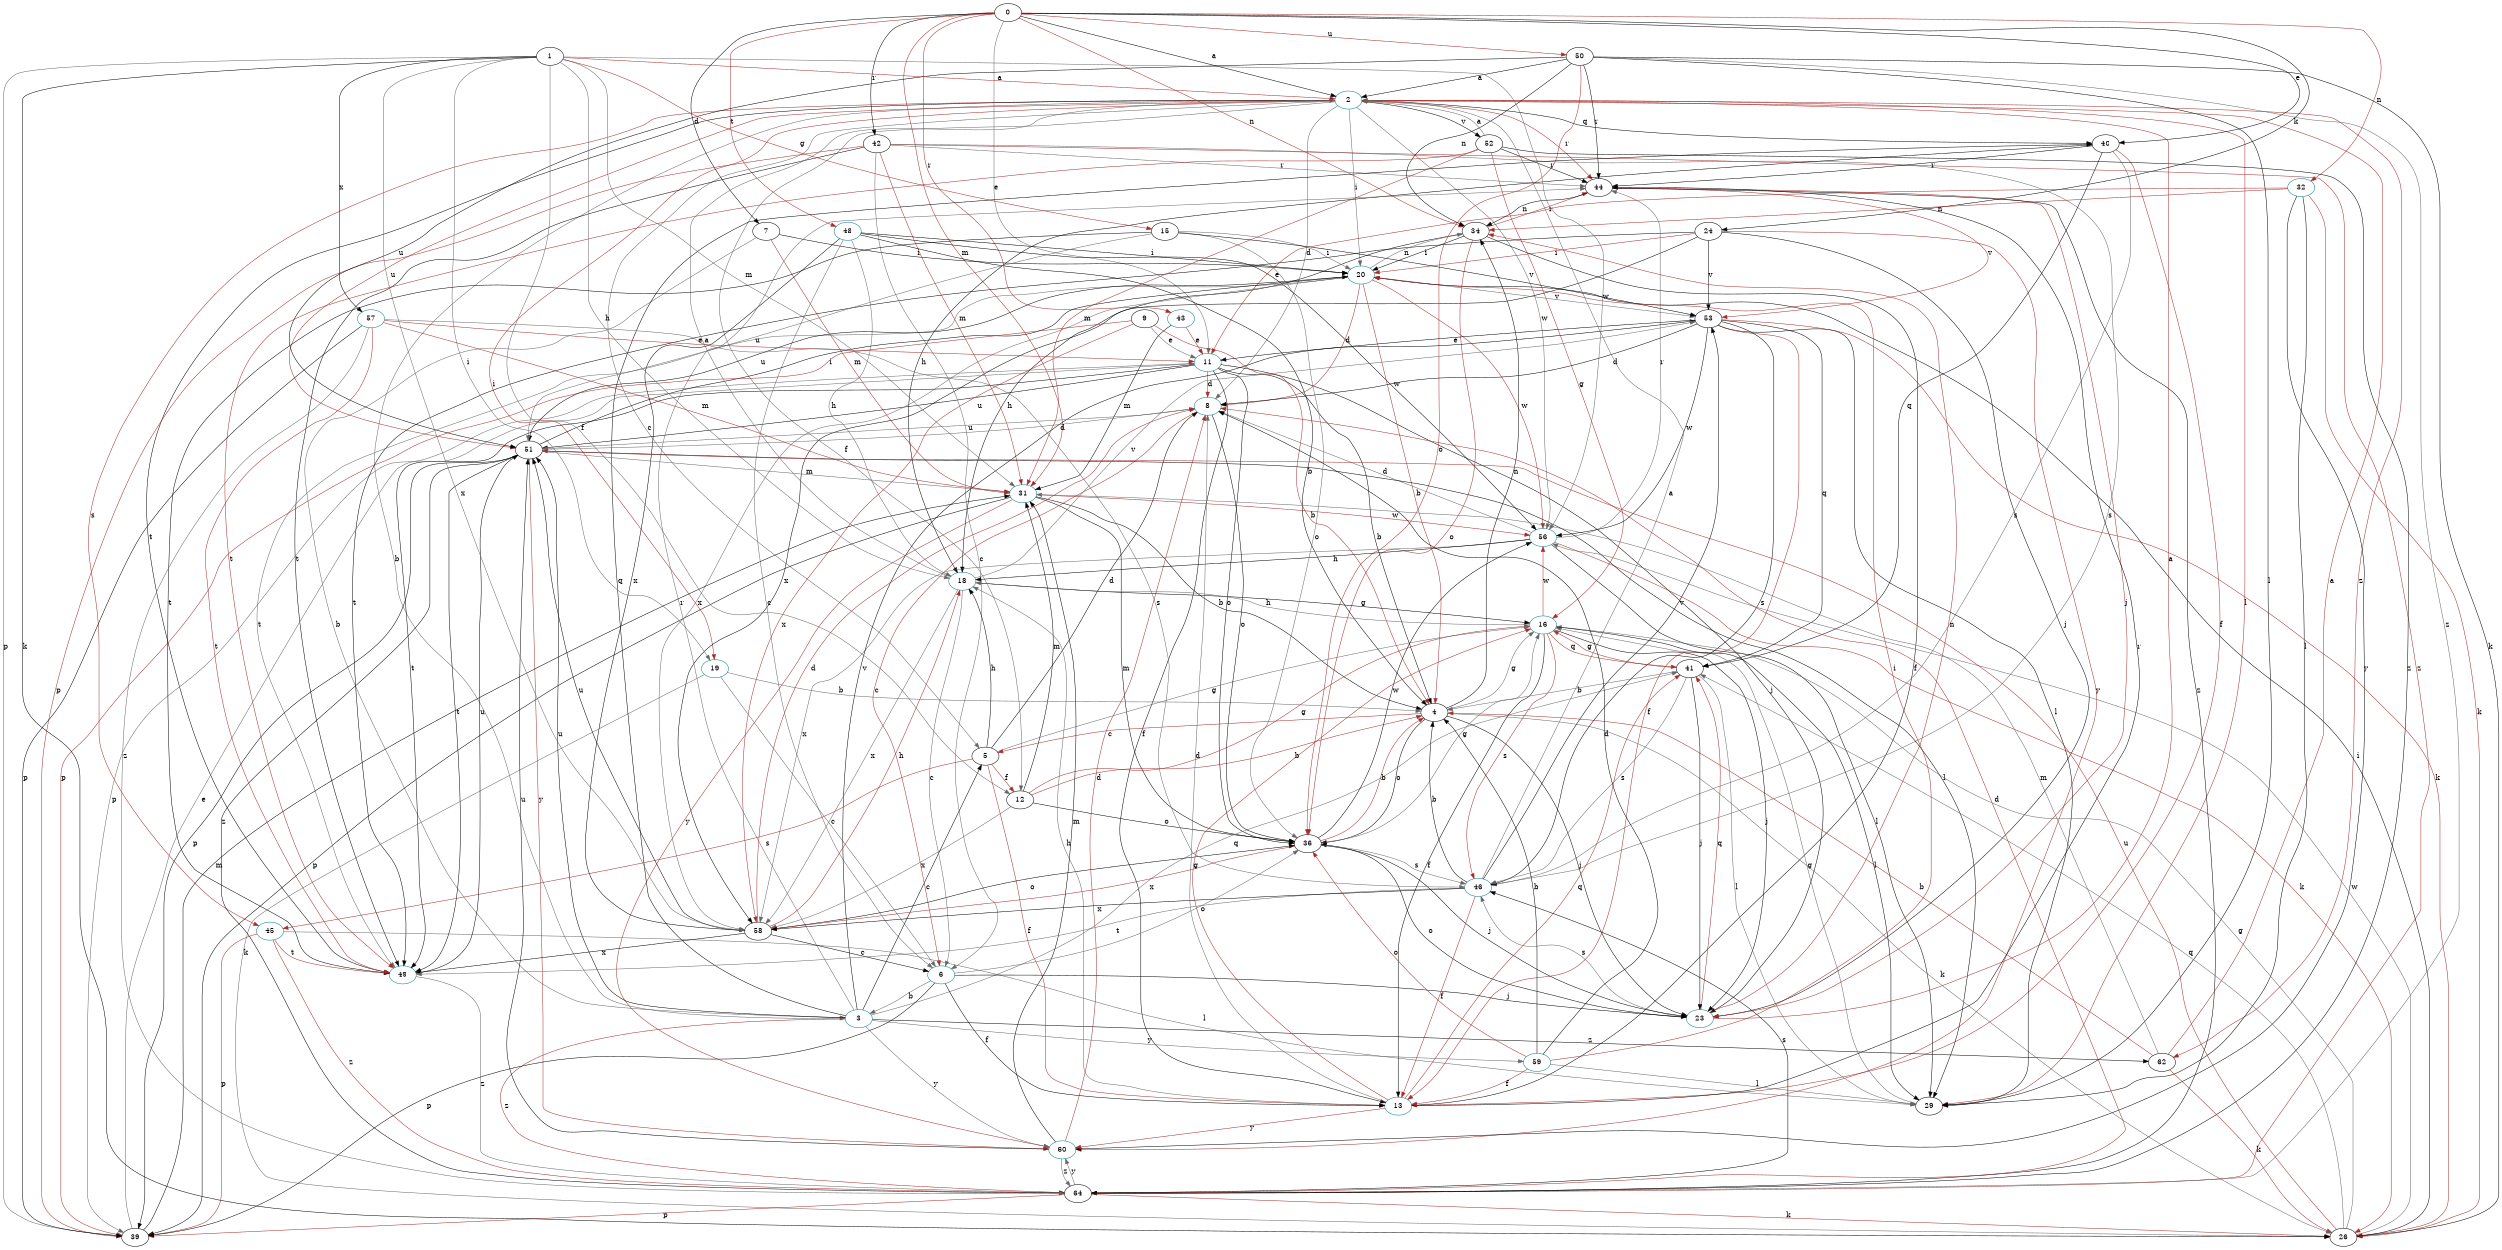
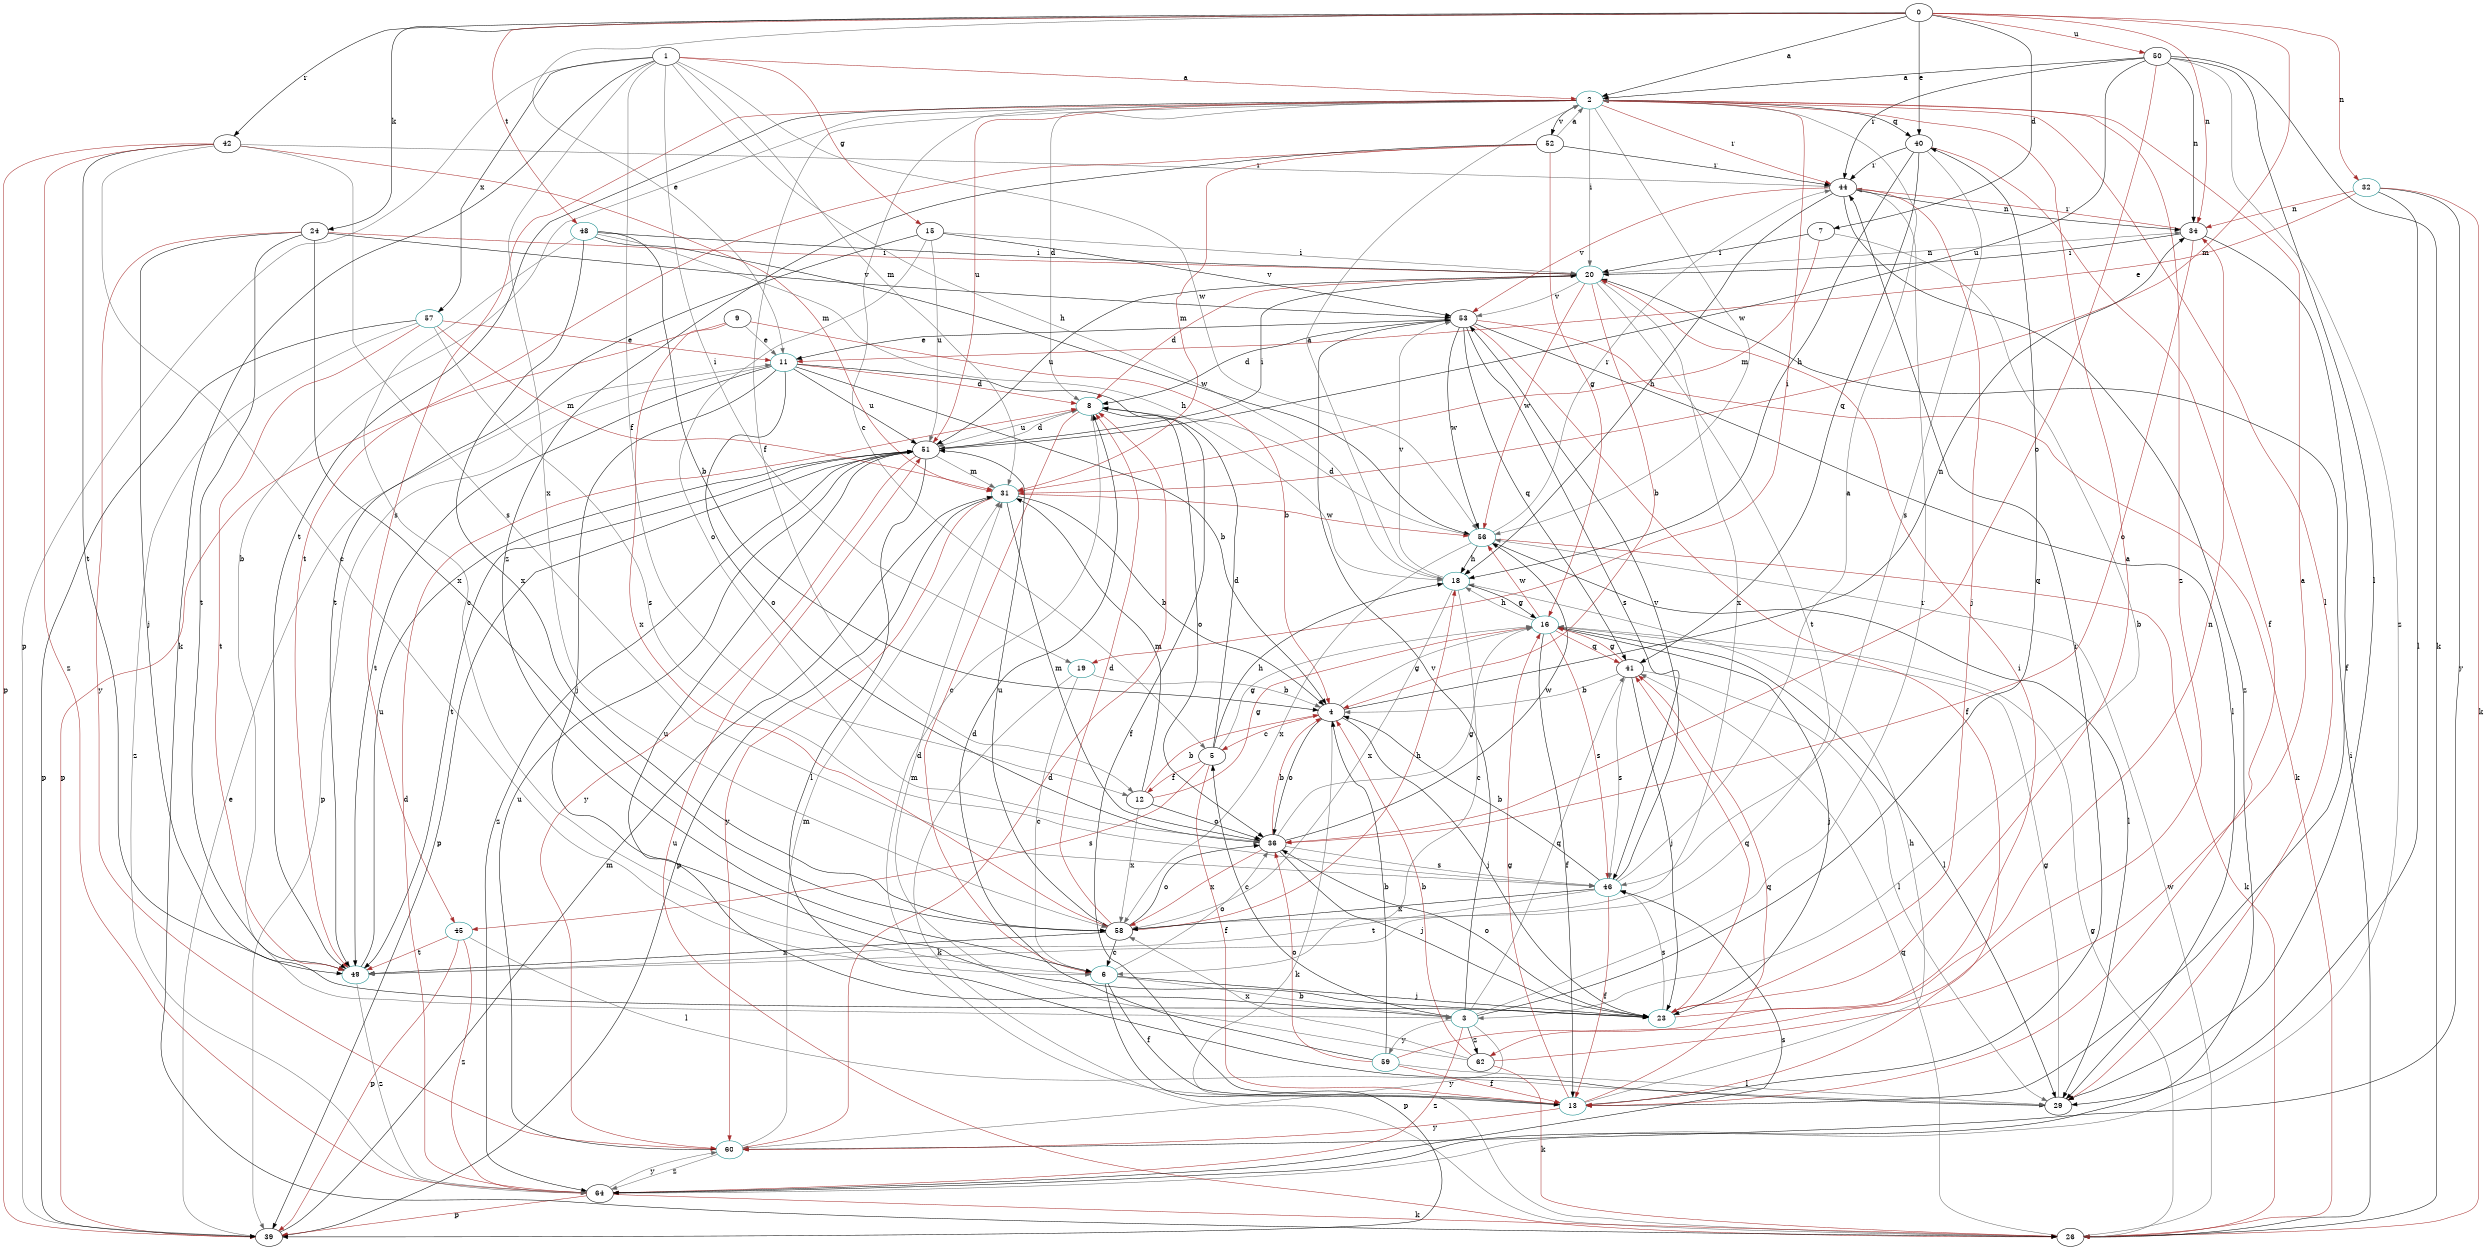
node "43": removed
edge "34" -> "18": now "44" -> "18"
edge "52" -> "64": now "52" -> "6"
edge "60" -> "31": color black -> gray40
edge "62" -> "58": added, label "x"
